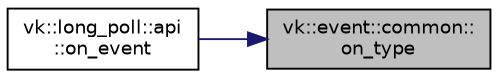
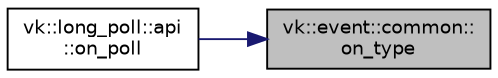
node "vk::long_poll::api ::on_event": label "vk::long_poll::api ::on_event" -> "vk::long_poll::api ::on_poll"
